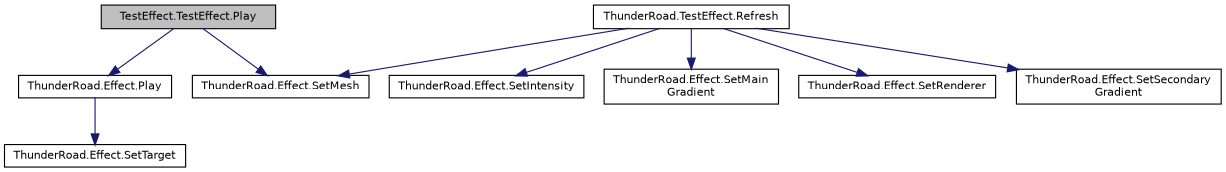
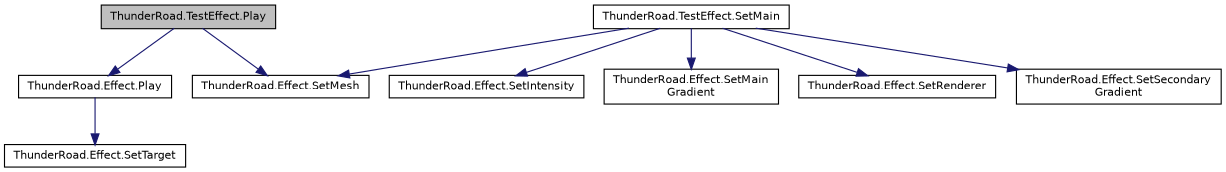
node "TestEffect.TestEffect.Play": label "TestEffect.TestEffect.Play" -> "ThunderRoad.TestEffect.Play"
node "ThunderRoad.TestEffect.Refresh": label "ThunderRoad.TestEffect.Refresh" -> "ThunderRoad.TestEffect.SetMain"
